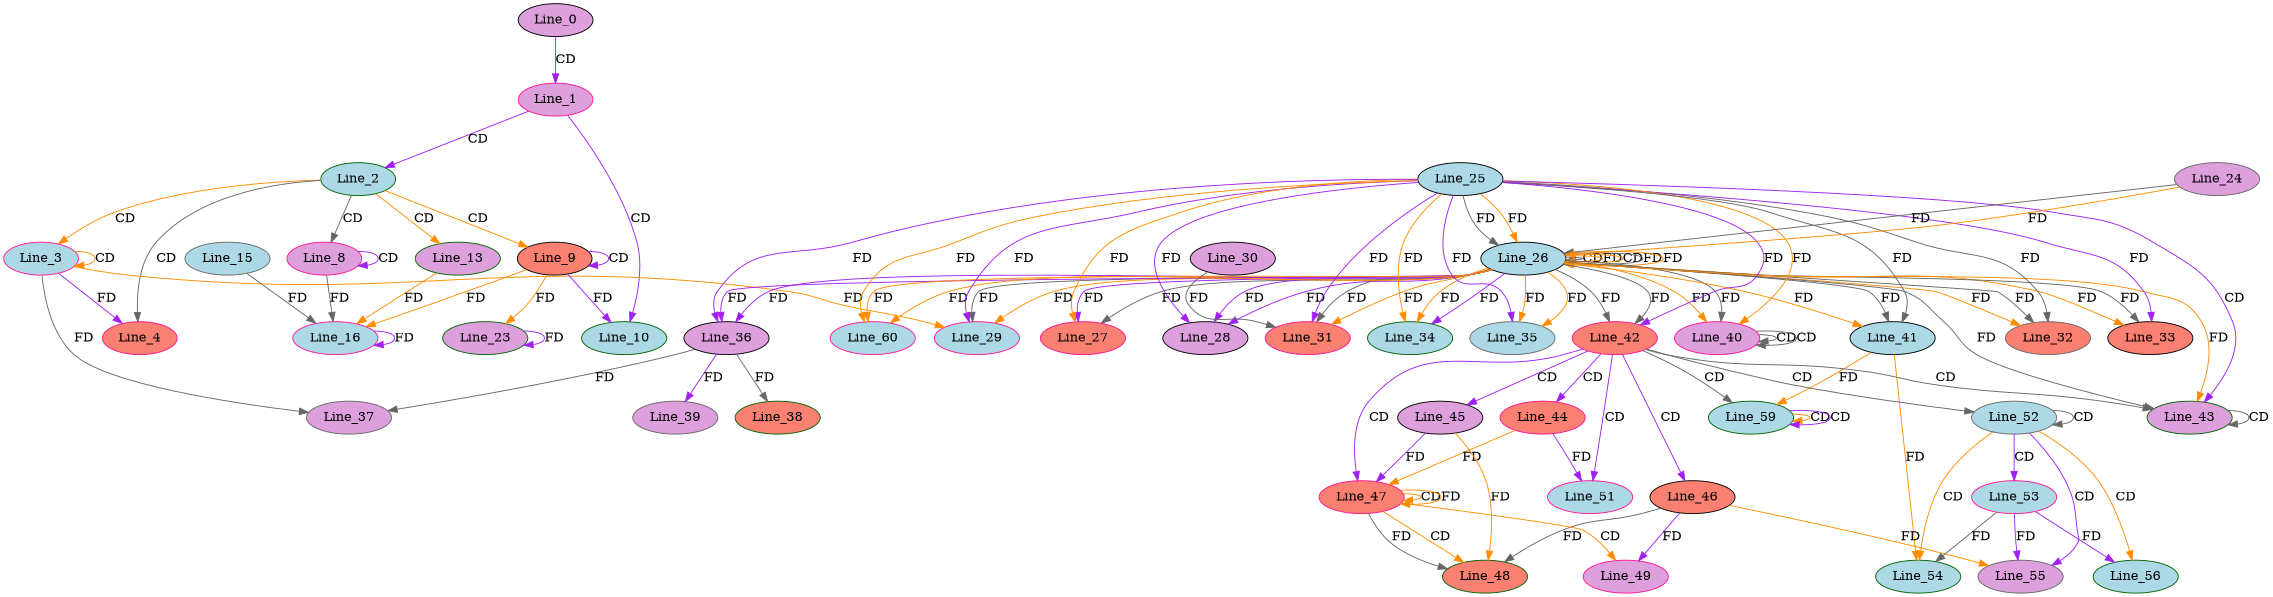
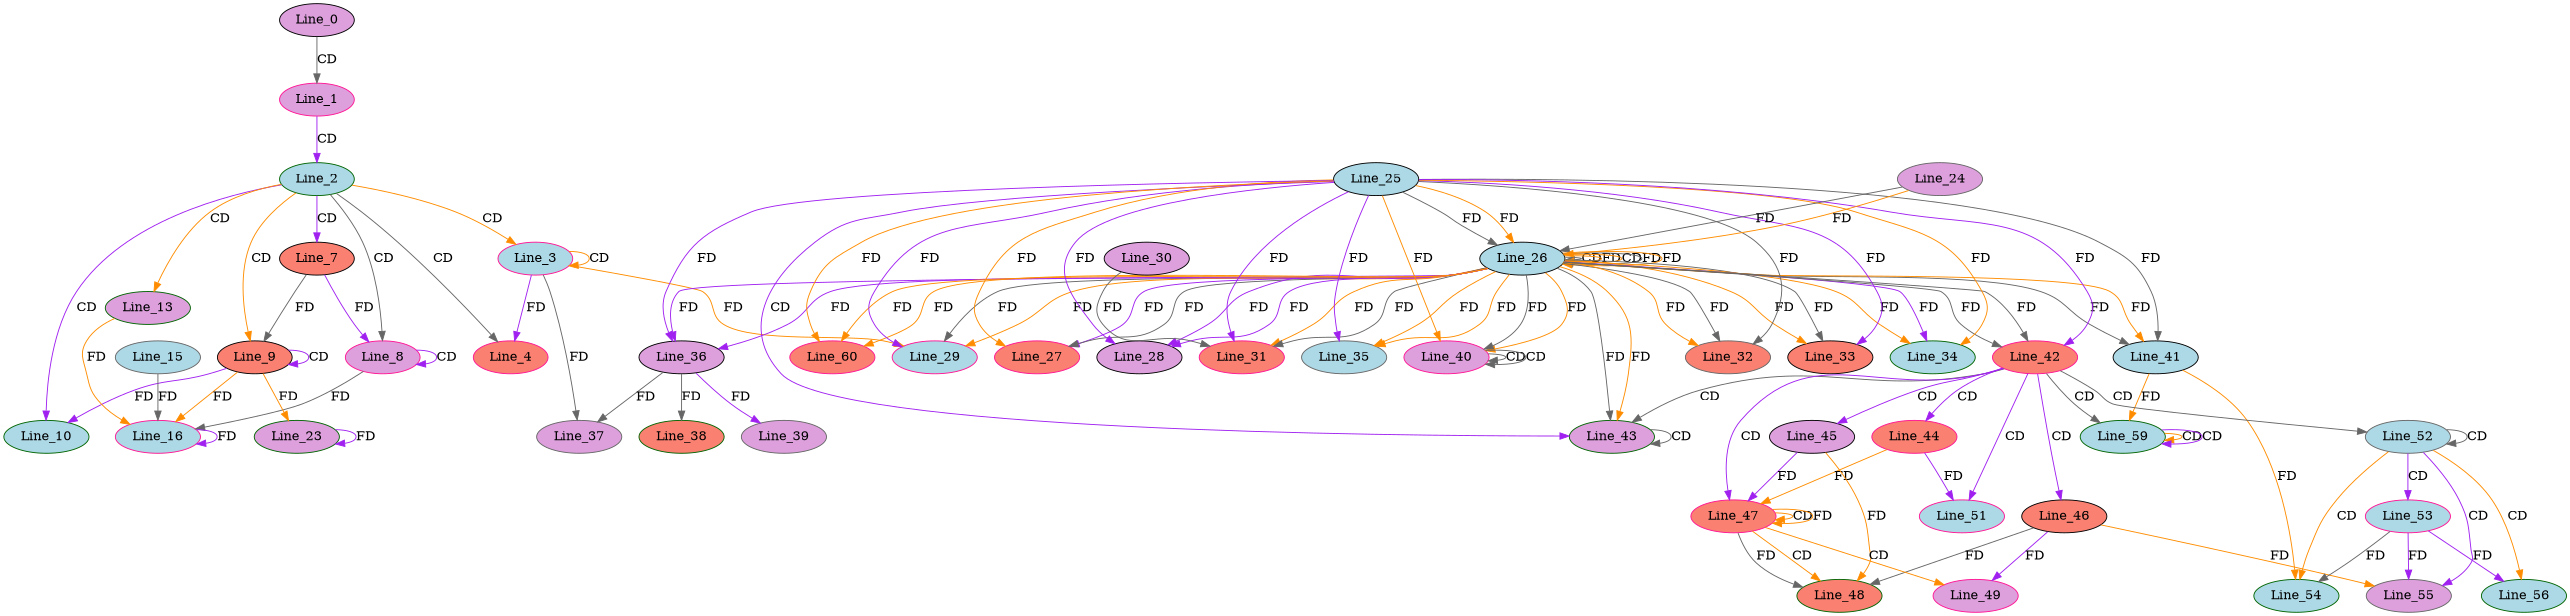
edge "Line_0" -> "Line_1": color purple -> gray40
edge "Line_1" -> "Line_10": now "Line_2" -> "Line_10"
node "Line_7": added
node "Line_60": fillcolor lightblue -> salmon
